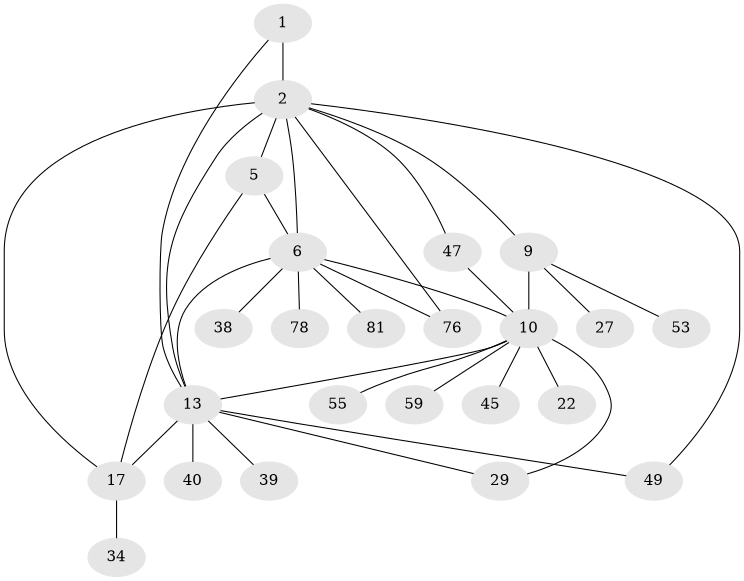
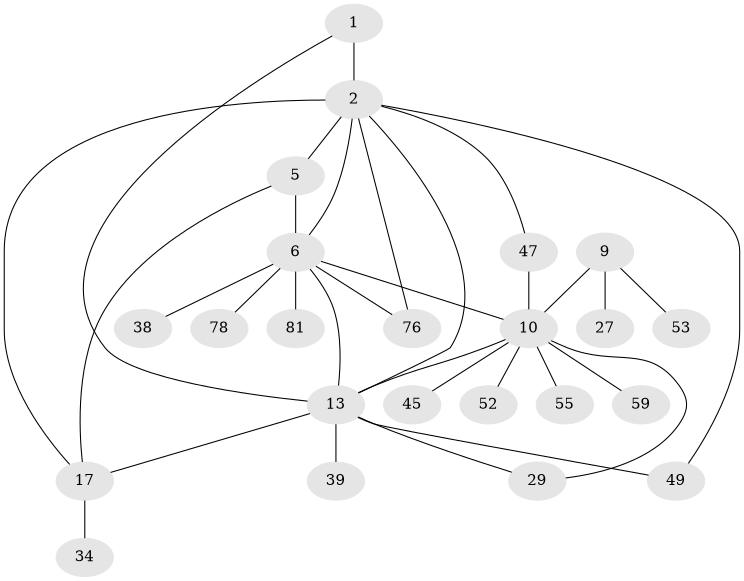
edge "2" -- "9": removed
node "22": label "22" -> "52"
node "40": removed
